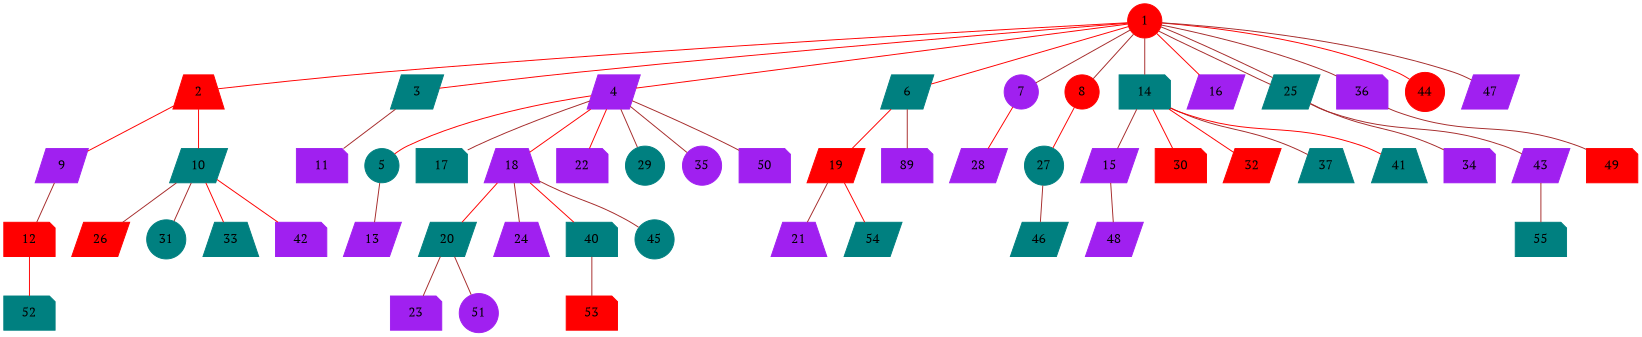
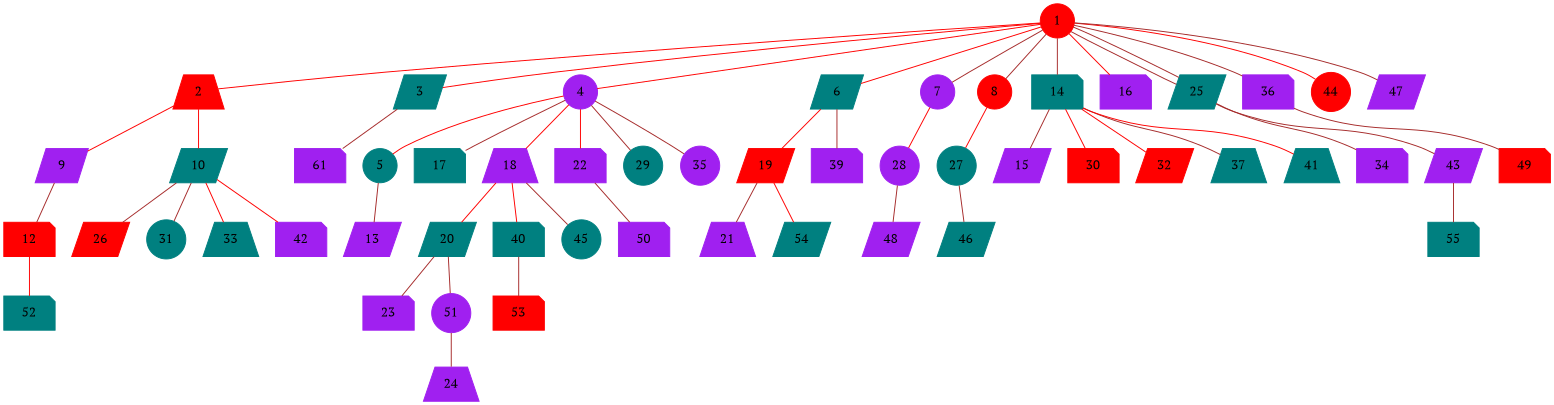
node "4": shape parallelogram -> circle
node "16": shape parallelogram -> note
edge "4" -- "50": now "22" -- "50"
node "11": label "11" -> "61"
node "89": label "89" -> "39"
node "28": shape parallelogram -> circle
edge "18" -- "24": now "51" -- "24"
edge "15" -- "48": now "28" -- "48"
